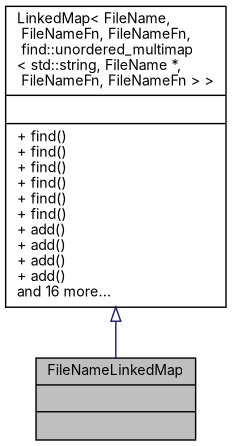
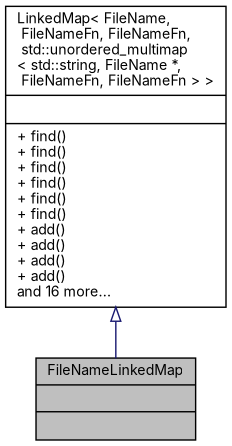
node "LinkedMap< FileName,": text "find::unordered_multimap" -> "std::unordered_multimap"
